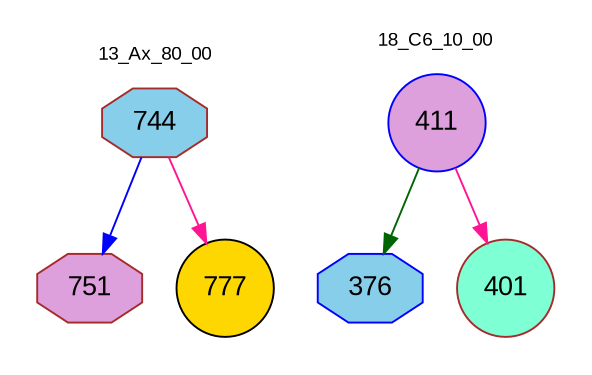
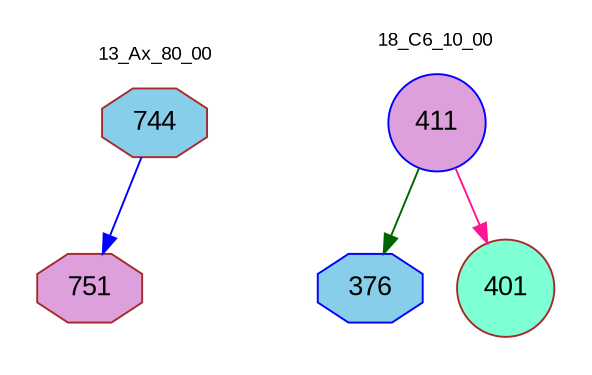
node "777": removed
